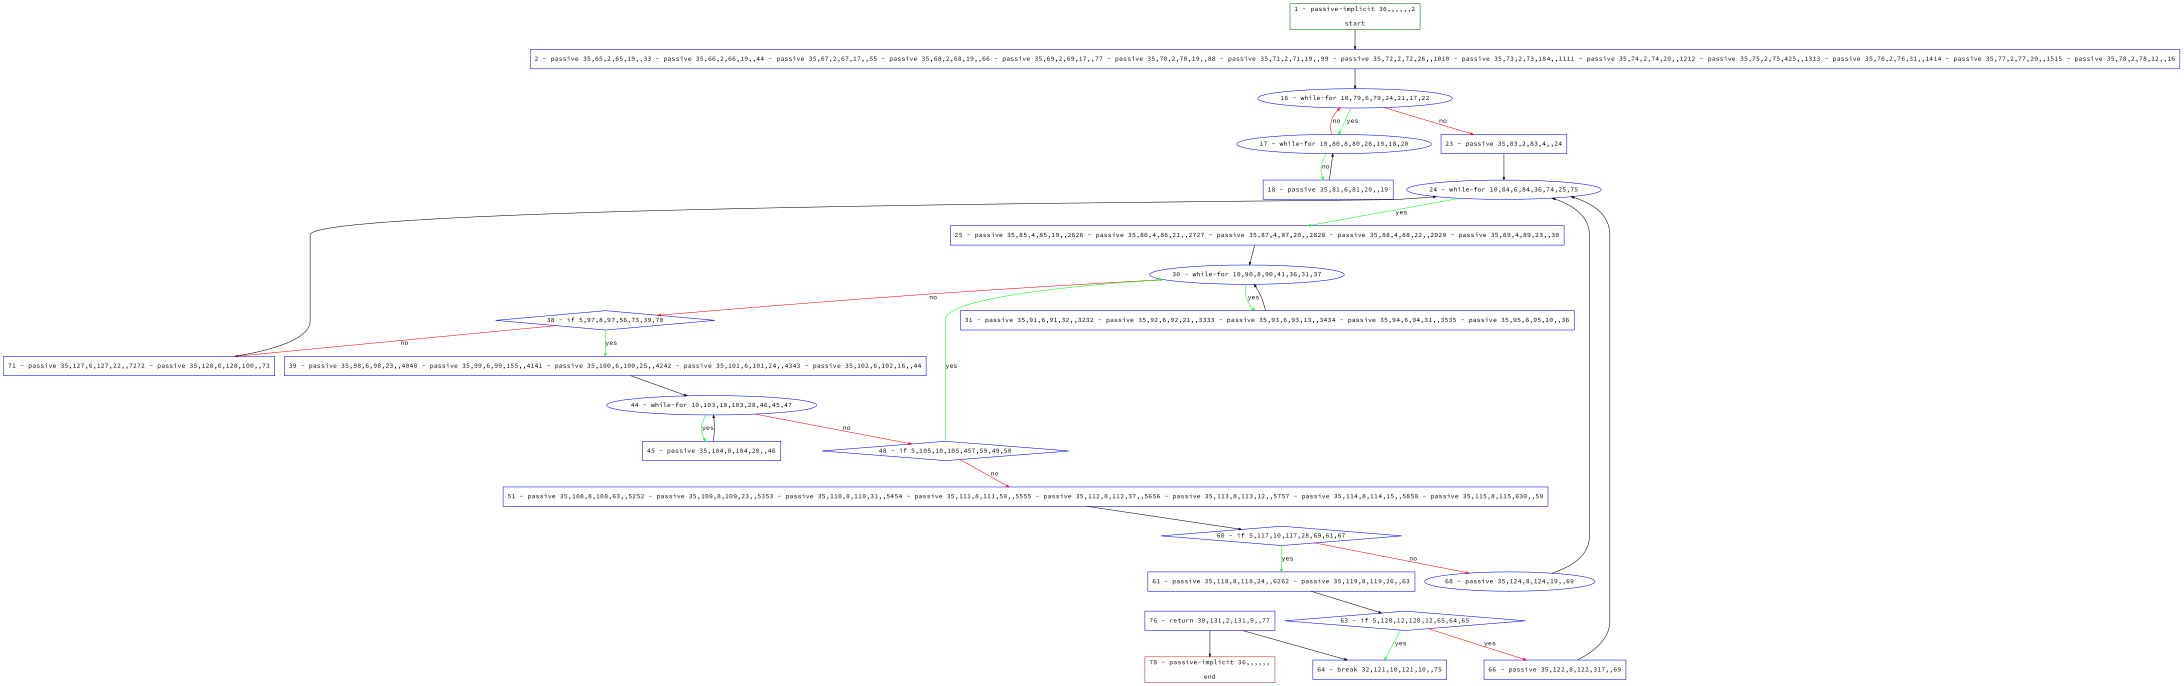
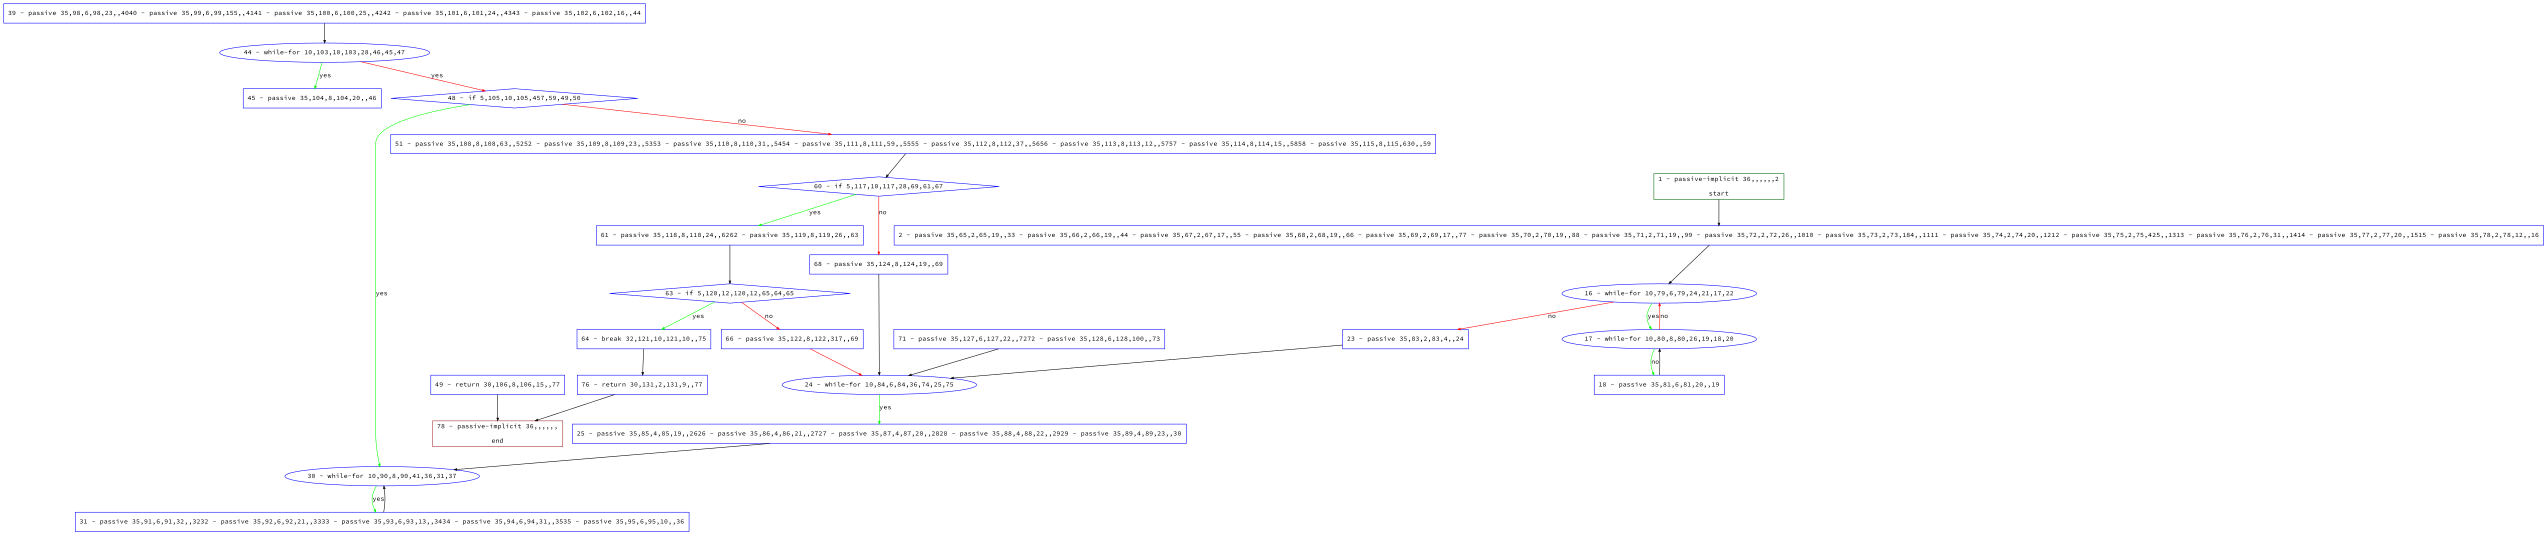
node "38 - if 5,97,8,97,56,73,39,70": removed
node "49 - return 30,106,8,106,15,,77": added
edge "66 - passive 35,122,8,122,317,,69" -> "24 - while-for 10,84,6,84,36,74,25,75": color #000000 -> #ff0000
edge "44 - while-for 10,103,10,103,28,46,45,47" -> "48 - if 5,105,10,105,457,59,49,50": label "no" -> "yes"
edge "45 - passive 35,104,8,104,20,,46" -> "44 - while-for 10,103,10,103,28,46,45,47": removed
node "68 - passive 35,124,8,124,19,,69": shape ellipse -> box
edge "63 - if 5,120,12,120,12,65,64,65" -> "66 - passive 35,122,8,122,317,,69": label "yes" -> "no"
edge "76 - return 30,131,2,131,9,,77" -> "64 - break 32,121,10,121,10,,75": reversed
